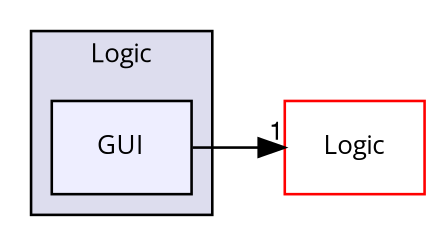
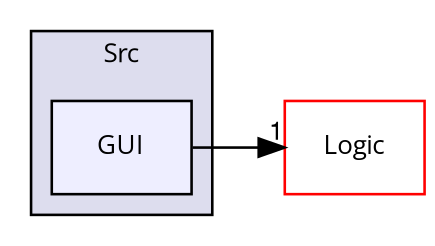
cluster "Logic": label "Logic" -> "Src"
